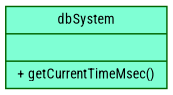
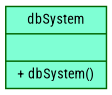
node "dbSystem": text "+ getCurrentTimeMsec()" -> "+ dbSystem()"
